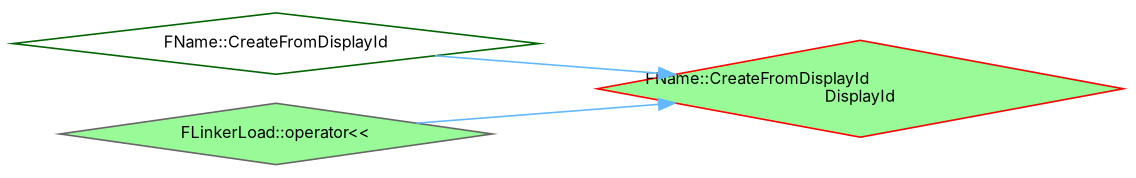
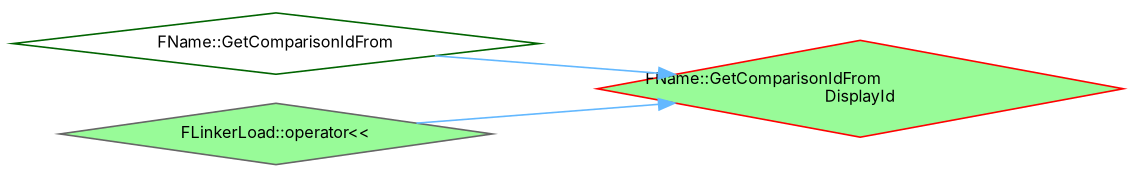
node "FName::CreateFromDisplayId": label "FName::CreateFromDisplayId" -> "FName::GetComparisonIdFrom"
node "FName::CreateFromDisplayId DisplayId": label "FName::CreateFromDisplayId DisplayId" -> "FName::GetComparisonIdFrom DisplayId"
